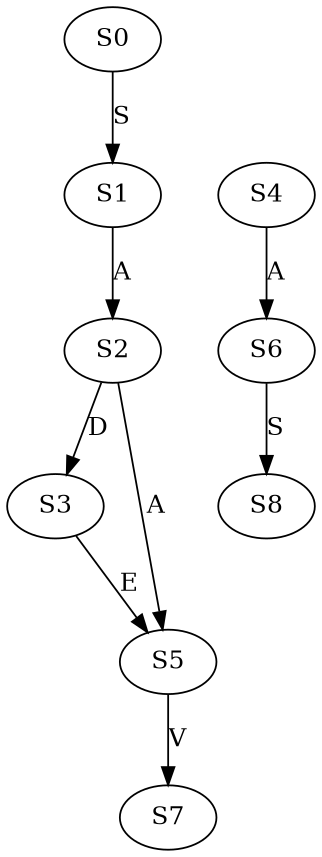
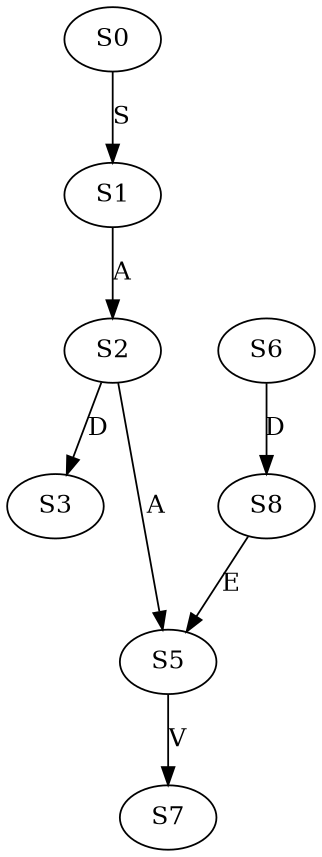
node "S4": removed
edge "S6" -> "S8": label "S" -> "D"
edge "S3" -> "S5": now "S8" -> "S5"
